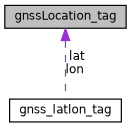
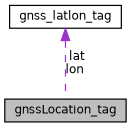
edge "gnss_latlon_tag" -> "gnssLocation_tag": reversed
